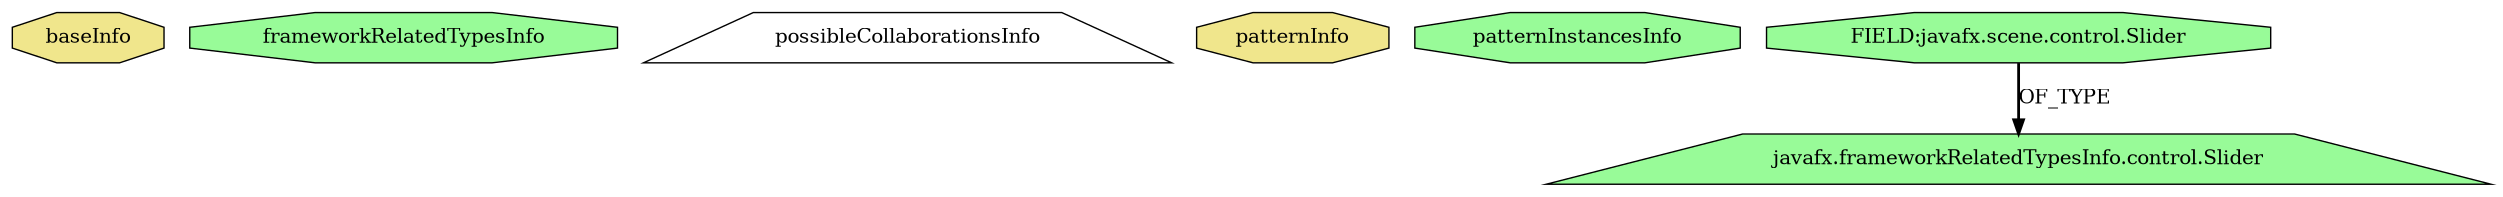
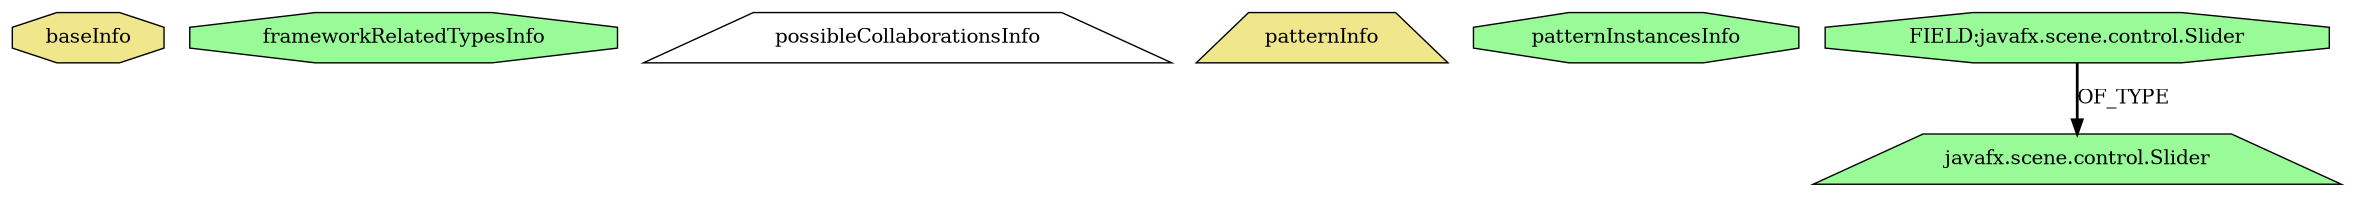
node "patternInfo": shape octagon -> trapezium
node "javafx.frameworkRelatedTypesInfo.control.Slider": label "javafx.frameworkRelatedTypesInfo.control.Slider" -> "javafx.scene.control.Slider"
